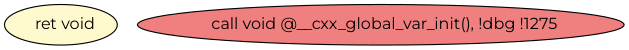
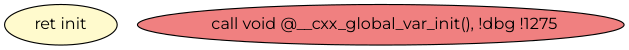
node "ret void": label "ret void" -> "ret init"
